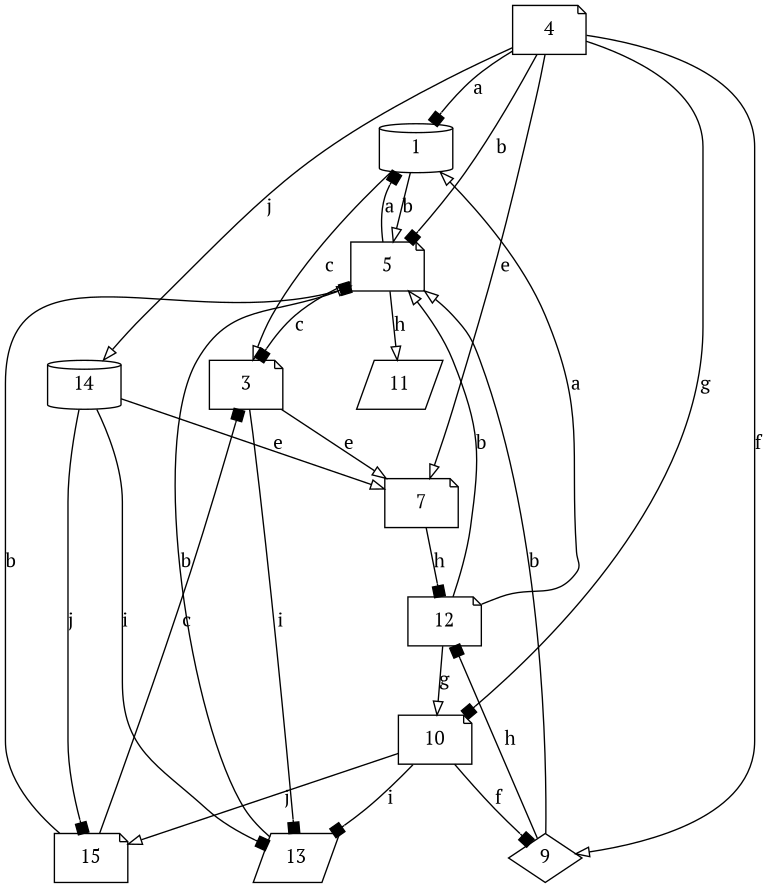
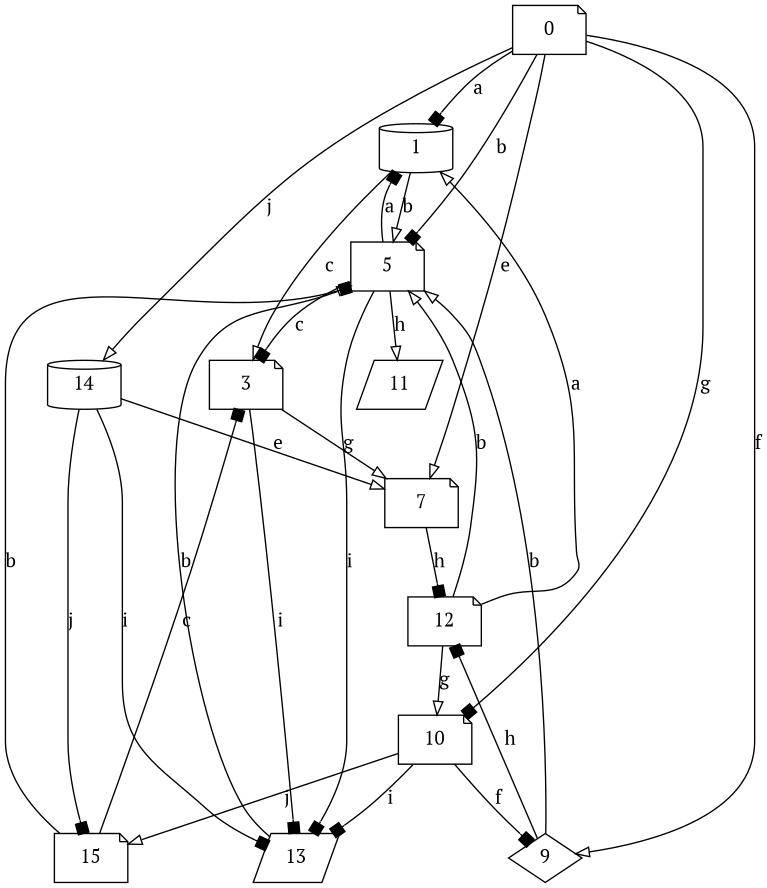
node "4": label "4" -> "0"
edge "3" -> "7": label "e" -> "g"
edge "5" -> "13": added, label "i"
